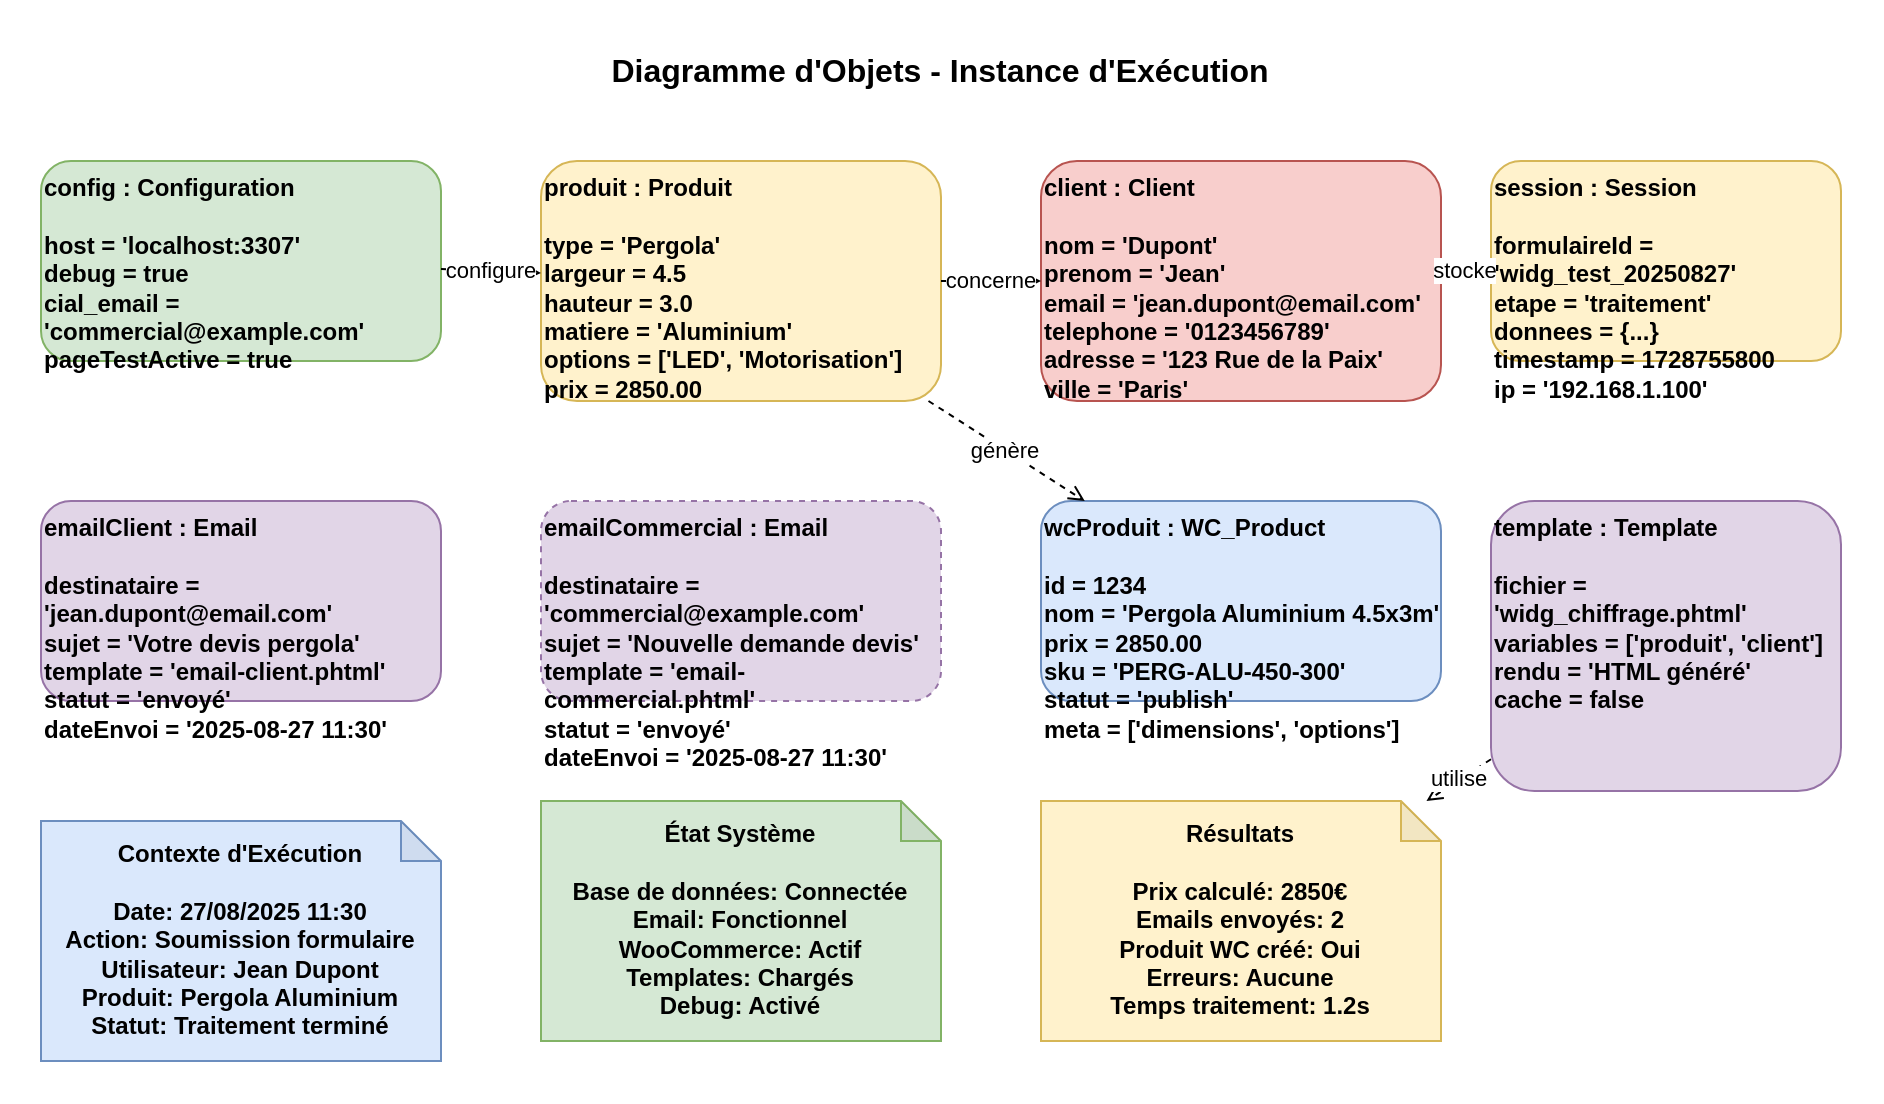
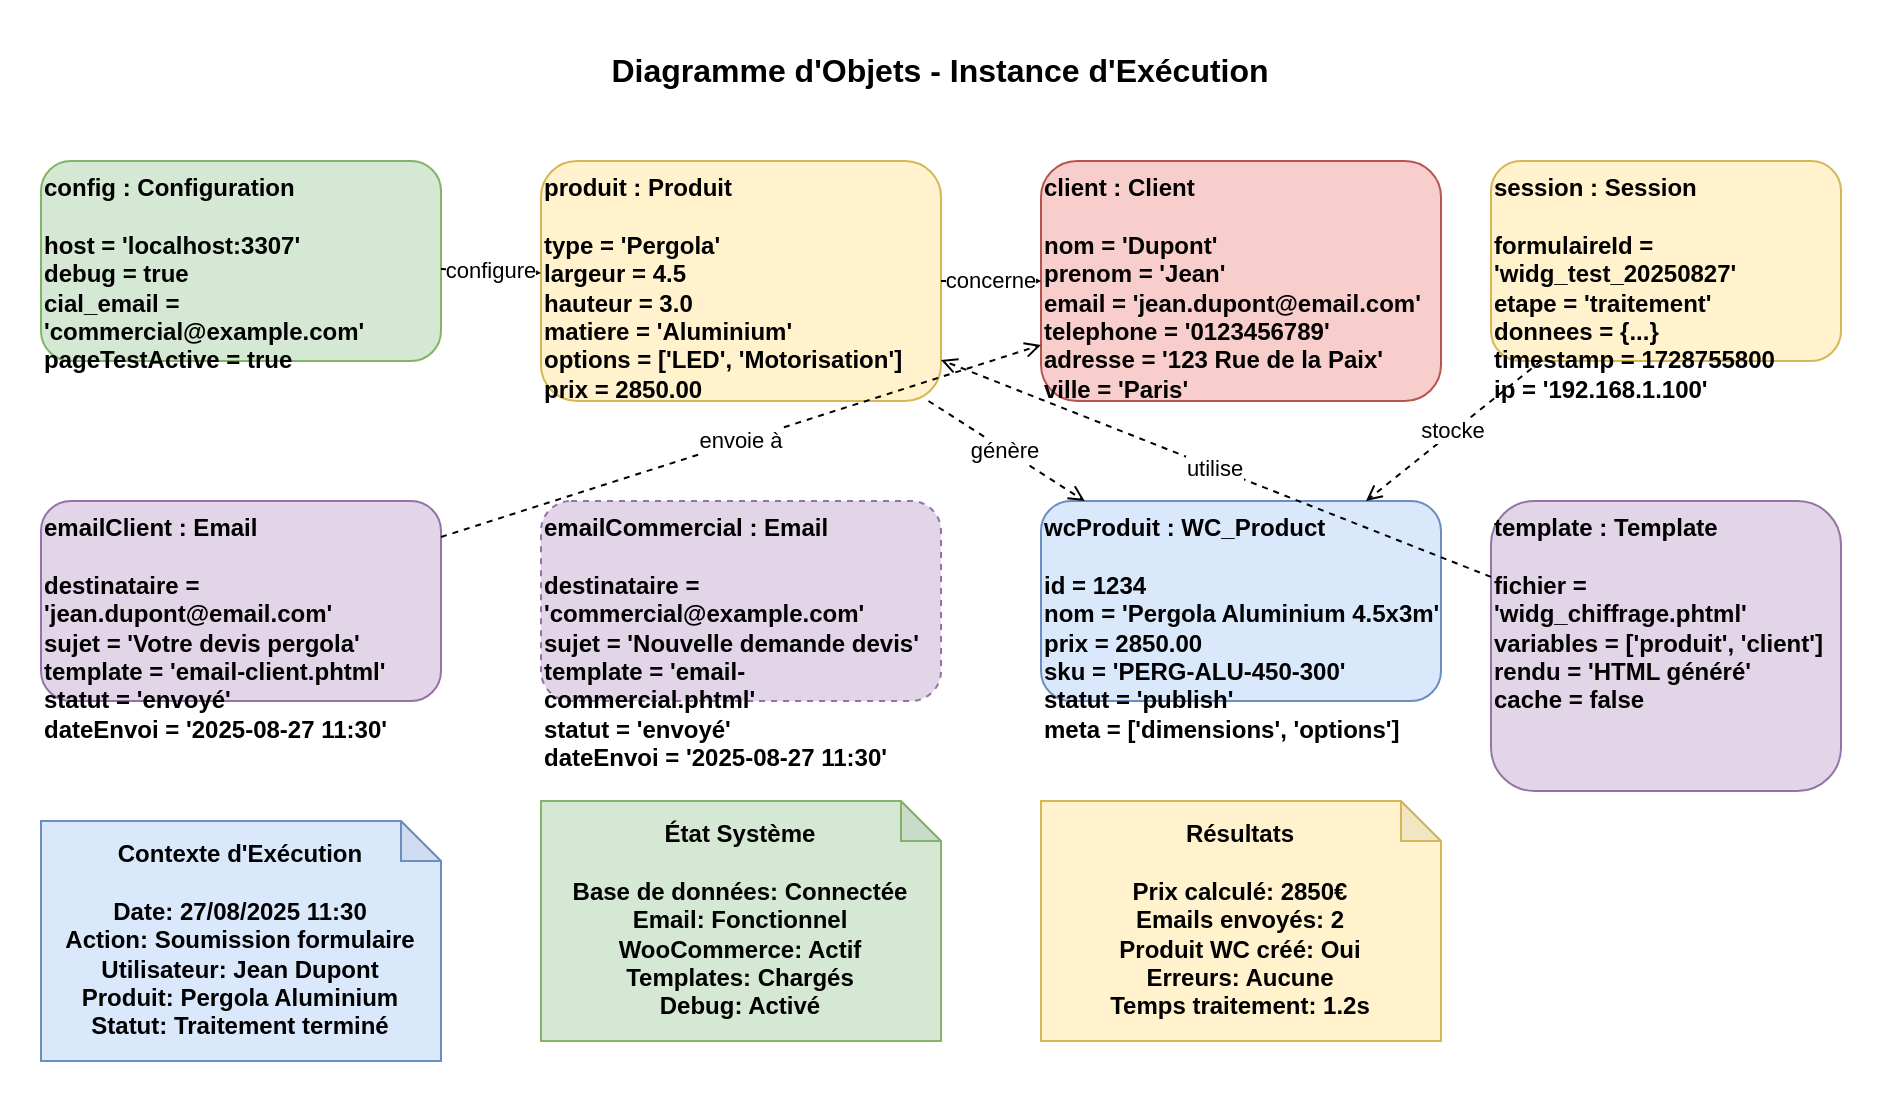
edge "session : Session formulaireId = 'widg_test_20250827' etape = 'traitement' donnees = {...} timestamp = 1728755800 ip = '192.168.1.100'" -> "client : Client nom = 'Dupont' prenom = 'Jean' email = 'jean.dupont@email.com' telephone = '0123456789' adresse = '123 Rue de la Paix' ville = 'Paris'": now "session : Session formulaireId = 'widg_test_20250827' etape = 'traitement' donnees = {...} timestamp = 1728755800 ip = '192.168.1.100'" -> "wcProduit : WC_Product id = 1234 nom = 'Pergola Aluminium 4.5x3m' prix = 2850.00 sku = 'PERG-ALU-450-300' statut = 'publish' meta = ['dimensions', 'options']"
edge "emailClient : Email destinataire = 'jean.dupont@email.com' sujet = 'Votre devis pergola' template = 'email-client.phtml' statut = 'envoyé' dateEnvoi = '2025-08-27 11:30'" -> "client : Client nom = 'Dupont' prenom = 'Jean' email = 'jean.dupont@email.com' telephone = '0123456789' adresse = '123 Rue de la Paix' ville = 'Paris'": added, label "envoie à"
edge "template : Template fichier = 'widg_chiffrage.phtml' variables = ['produit', 'client'] rendu = 'HTML généré' cache = false" -> "Résultats Prix calculé: 2850€ Emails envoyés: 2 Produit WC créé: Oui Erreurs: Aucune Temps traitement: 1.2s": now "template : Template fichier = 'widg_chiffrage.phtml' variables = ['produit', 'client'] rendu = 'HTML généré' cache = false" -> "produit : Produit type = 'Pergola' largeur = 4.5 hauteur = 3.0 matiere = 'Aluminium' options = ['LED', 'Motorisation'] prix = 2850.00"
